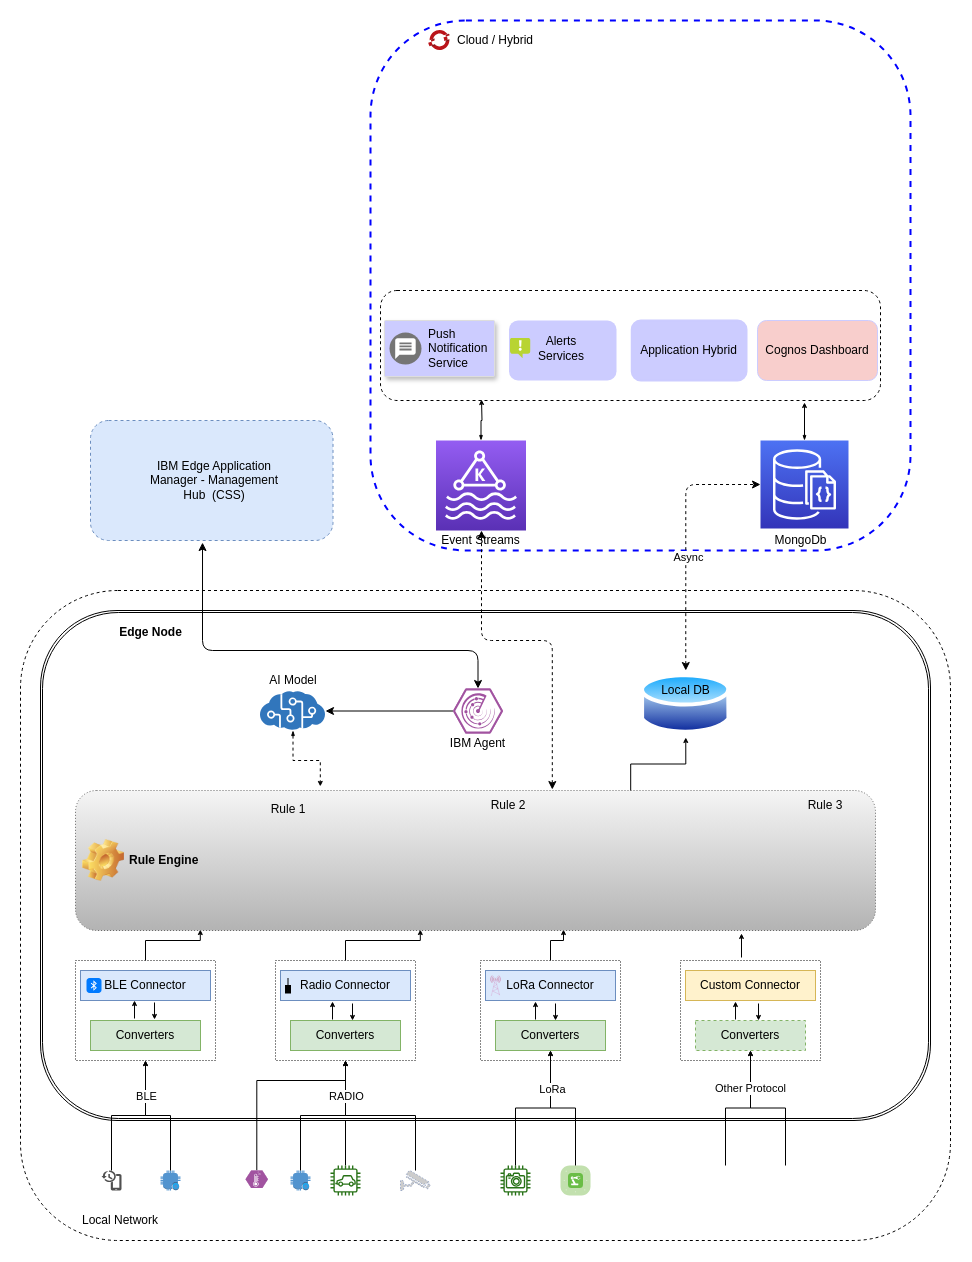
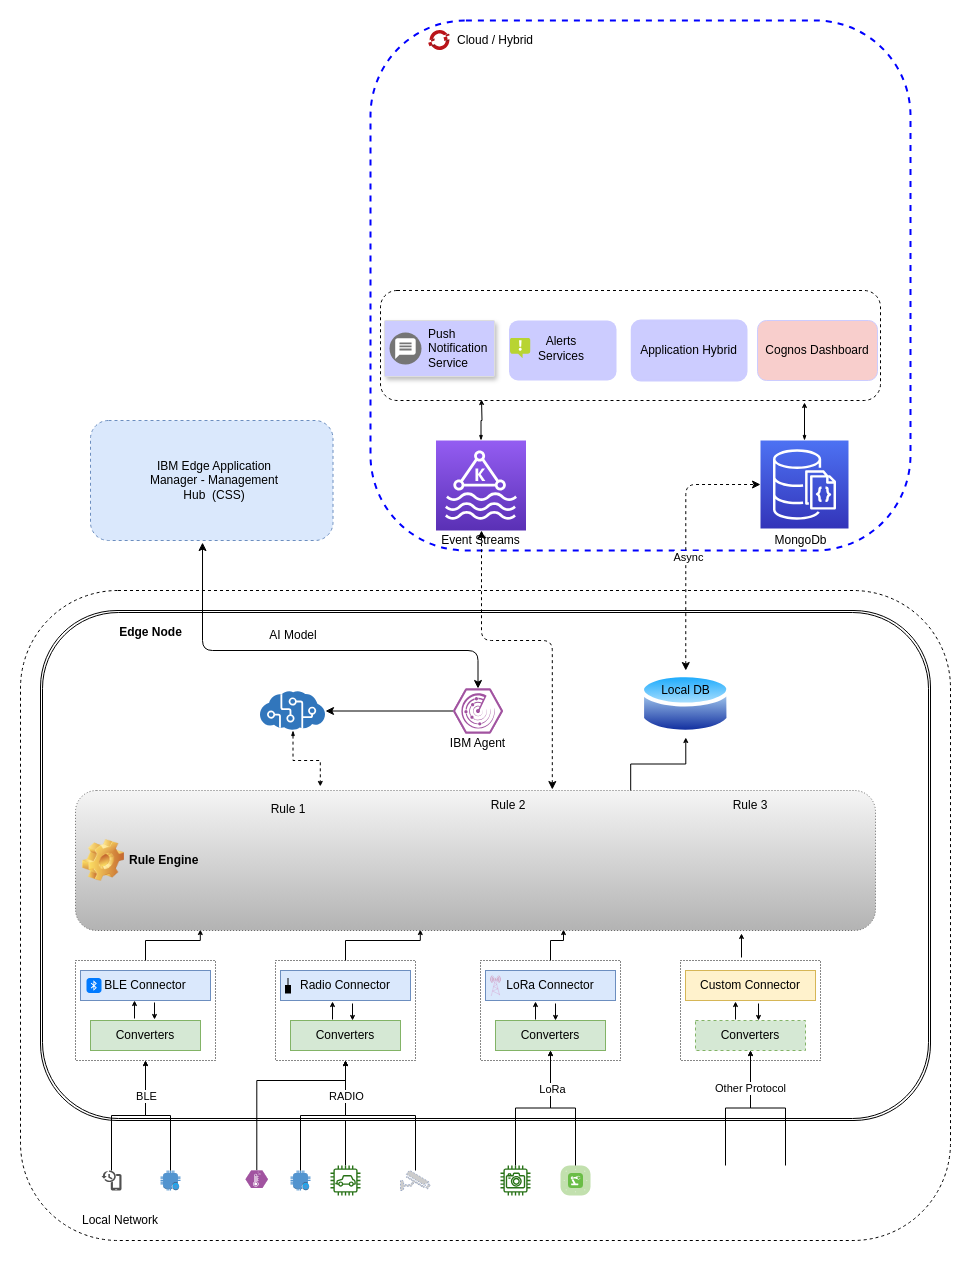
node "AI Model": moved (293, 681) -> (293, 636)
node "Rule 3": moved (826, 806) -> (751, 806)
